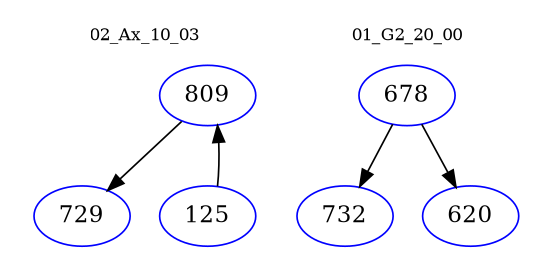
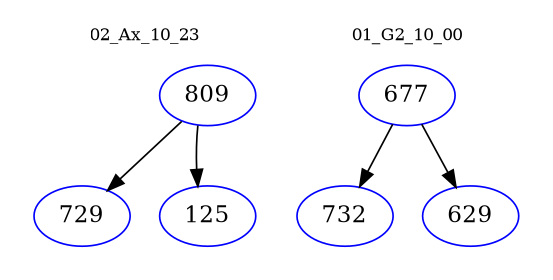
cluster "02_Ax_10_03": label "02_Ax_10_03" -> "02_Ax_10_23"
cluster "01_G2_20_00": label "01_G2_20_00" -> "01_G2_10_00"
node "678": label "678" -> "677"
edge "125" -> "809": reversed
node "620": label "620" -> "629"
